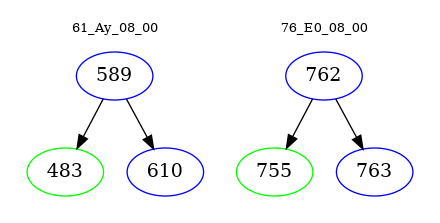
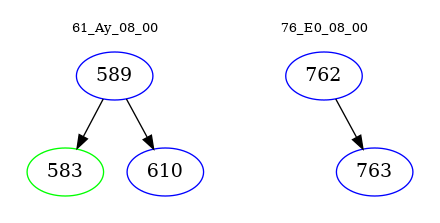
node "483": label "483" -> "583"
node "755": removed
